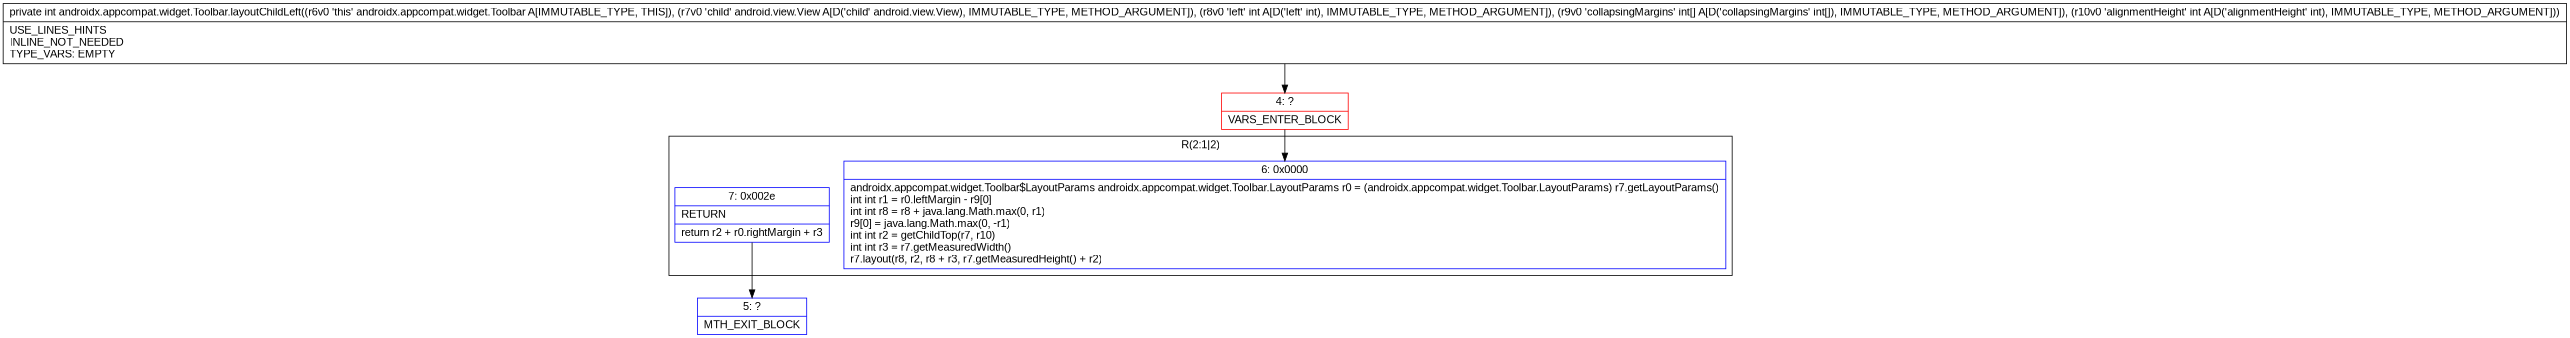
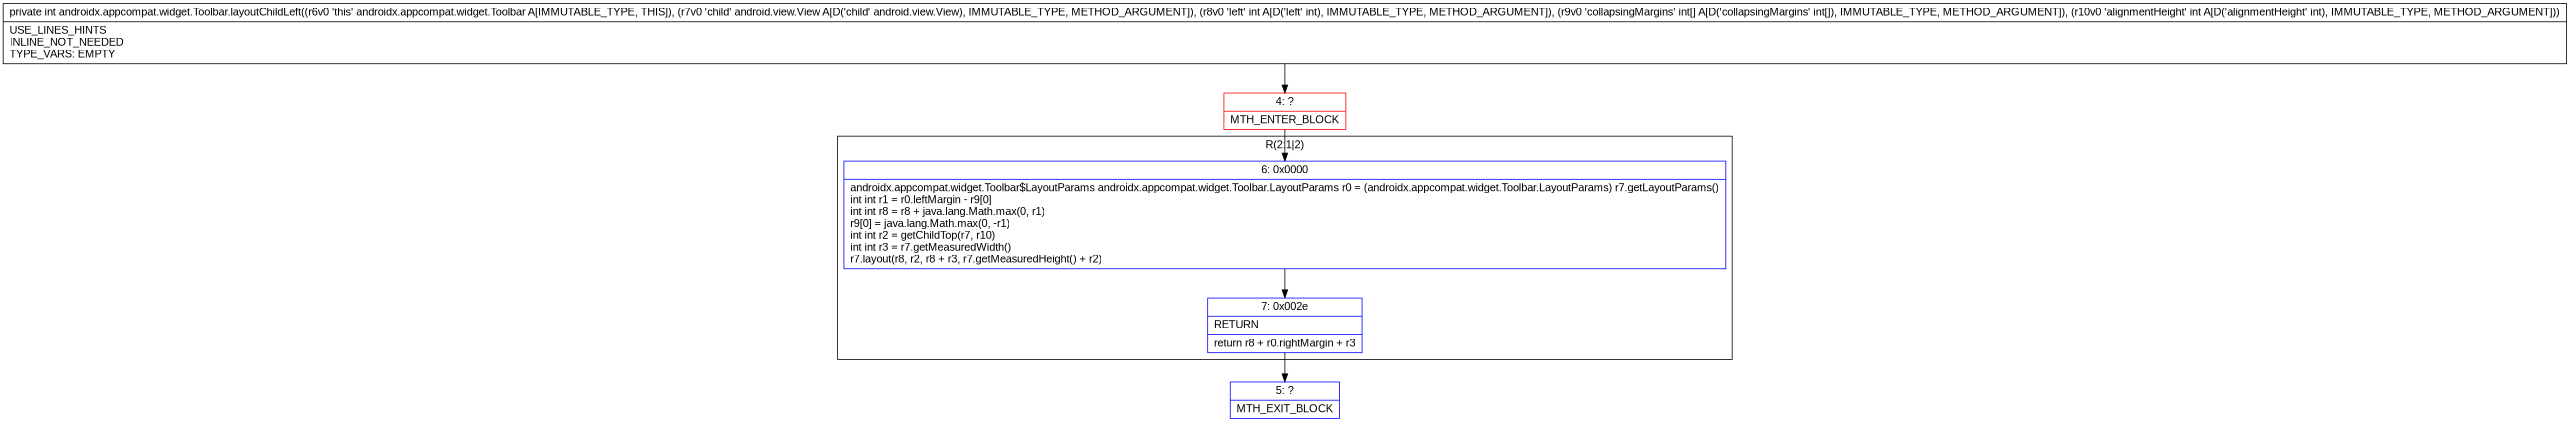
node "4: ?": text "VARS_ENTER_BLOCK" -> "MTH_ENTER_BLOCK"
node "7: 0x002e": text "return r2 + r0.rightMargin + r3" -> "return r8 + r0.rightMargin + r3"
edge "6: 0x0000" -> "7: 0x002e": added
